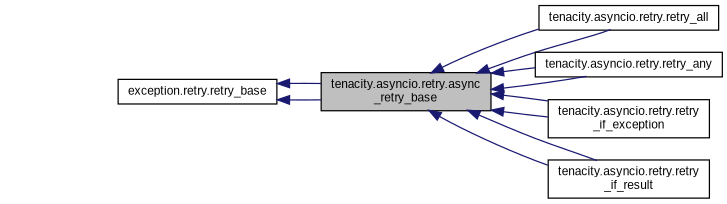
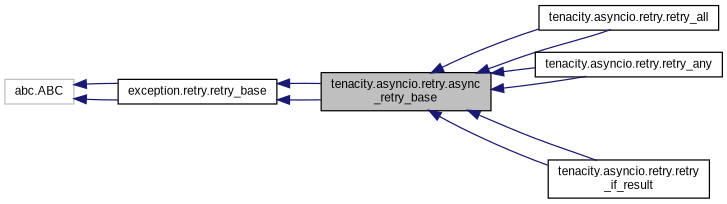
node "abc.ABC": added
node "tenacity.asyncio.retry.retry _if_exception": removed
